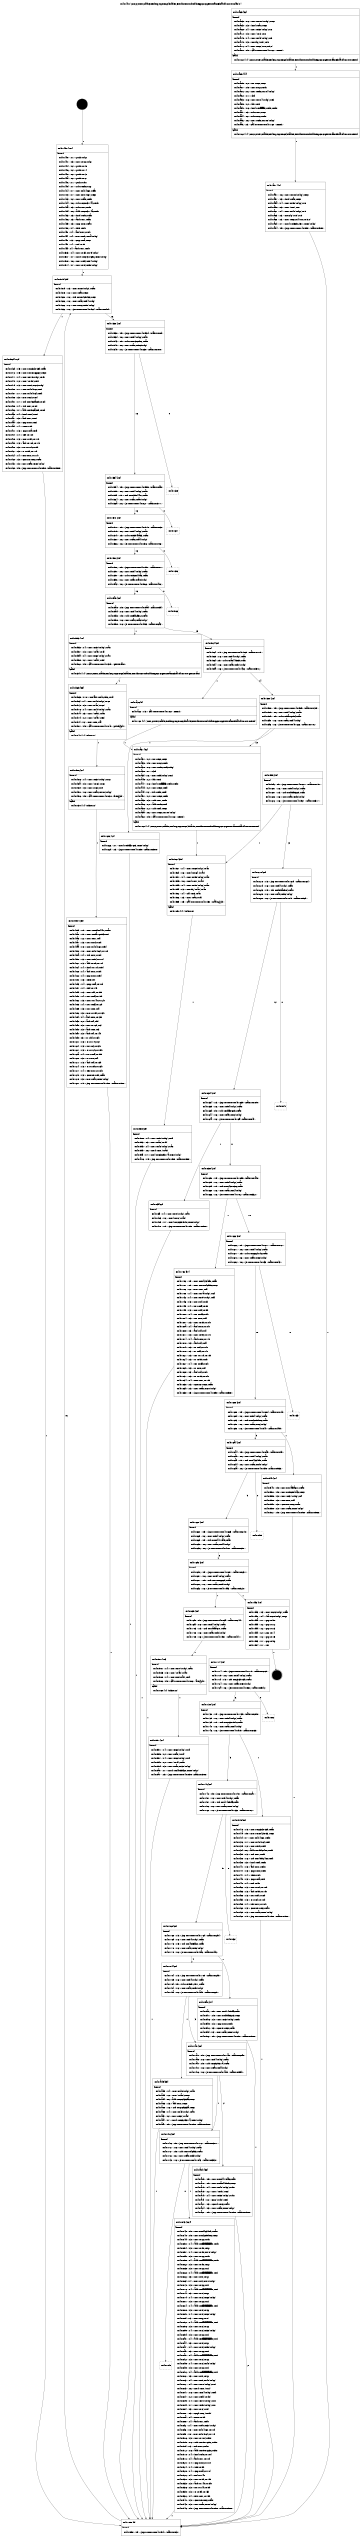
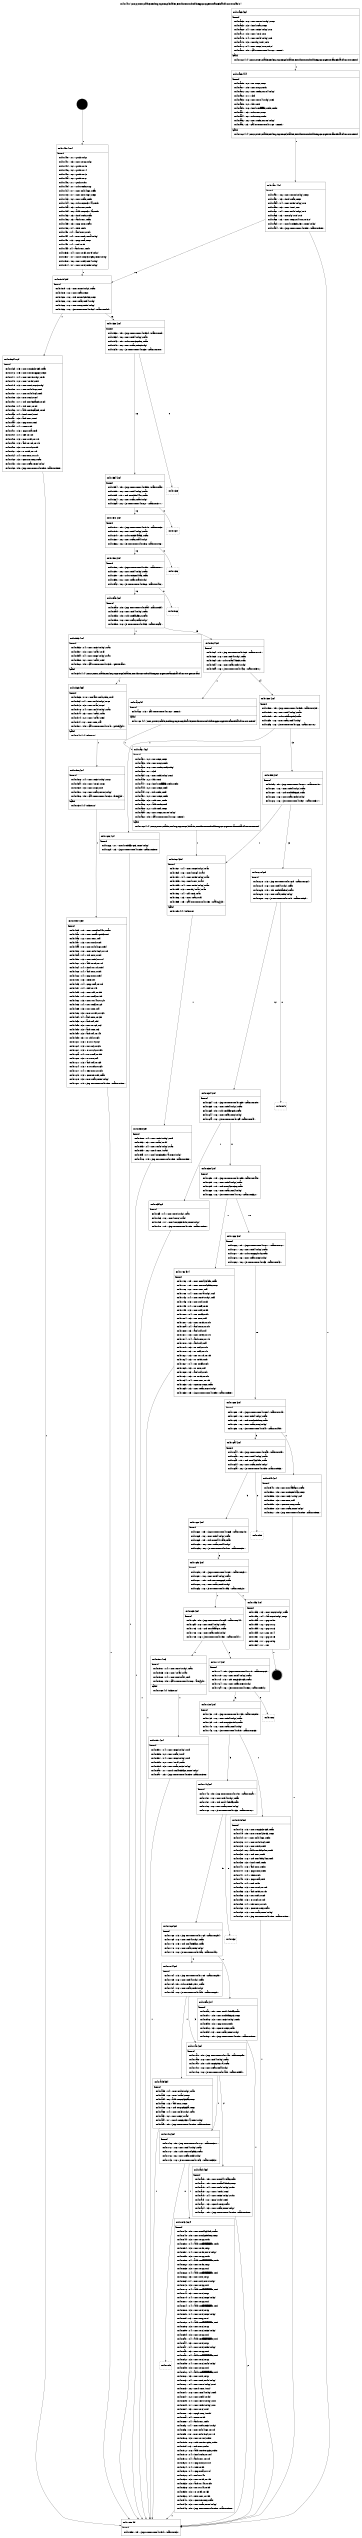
edge "0x4015e0 [28]" -> "0x401a31 [52]": now "0x4015e0 [28]" -> "0x4015fc [28]"
node "0x401cf3": removed
edge "0x401e9e [5]" -> "0x40151b [29]": now "0x401ab1 [40]" -> "0x40151b [29]"
edge "0x4016f8 [28]" -> "0x401714 [28]": added, label "6"
